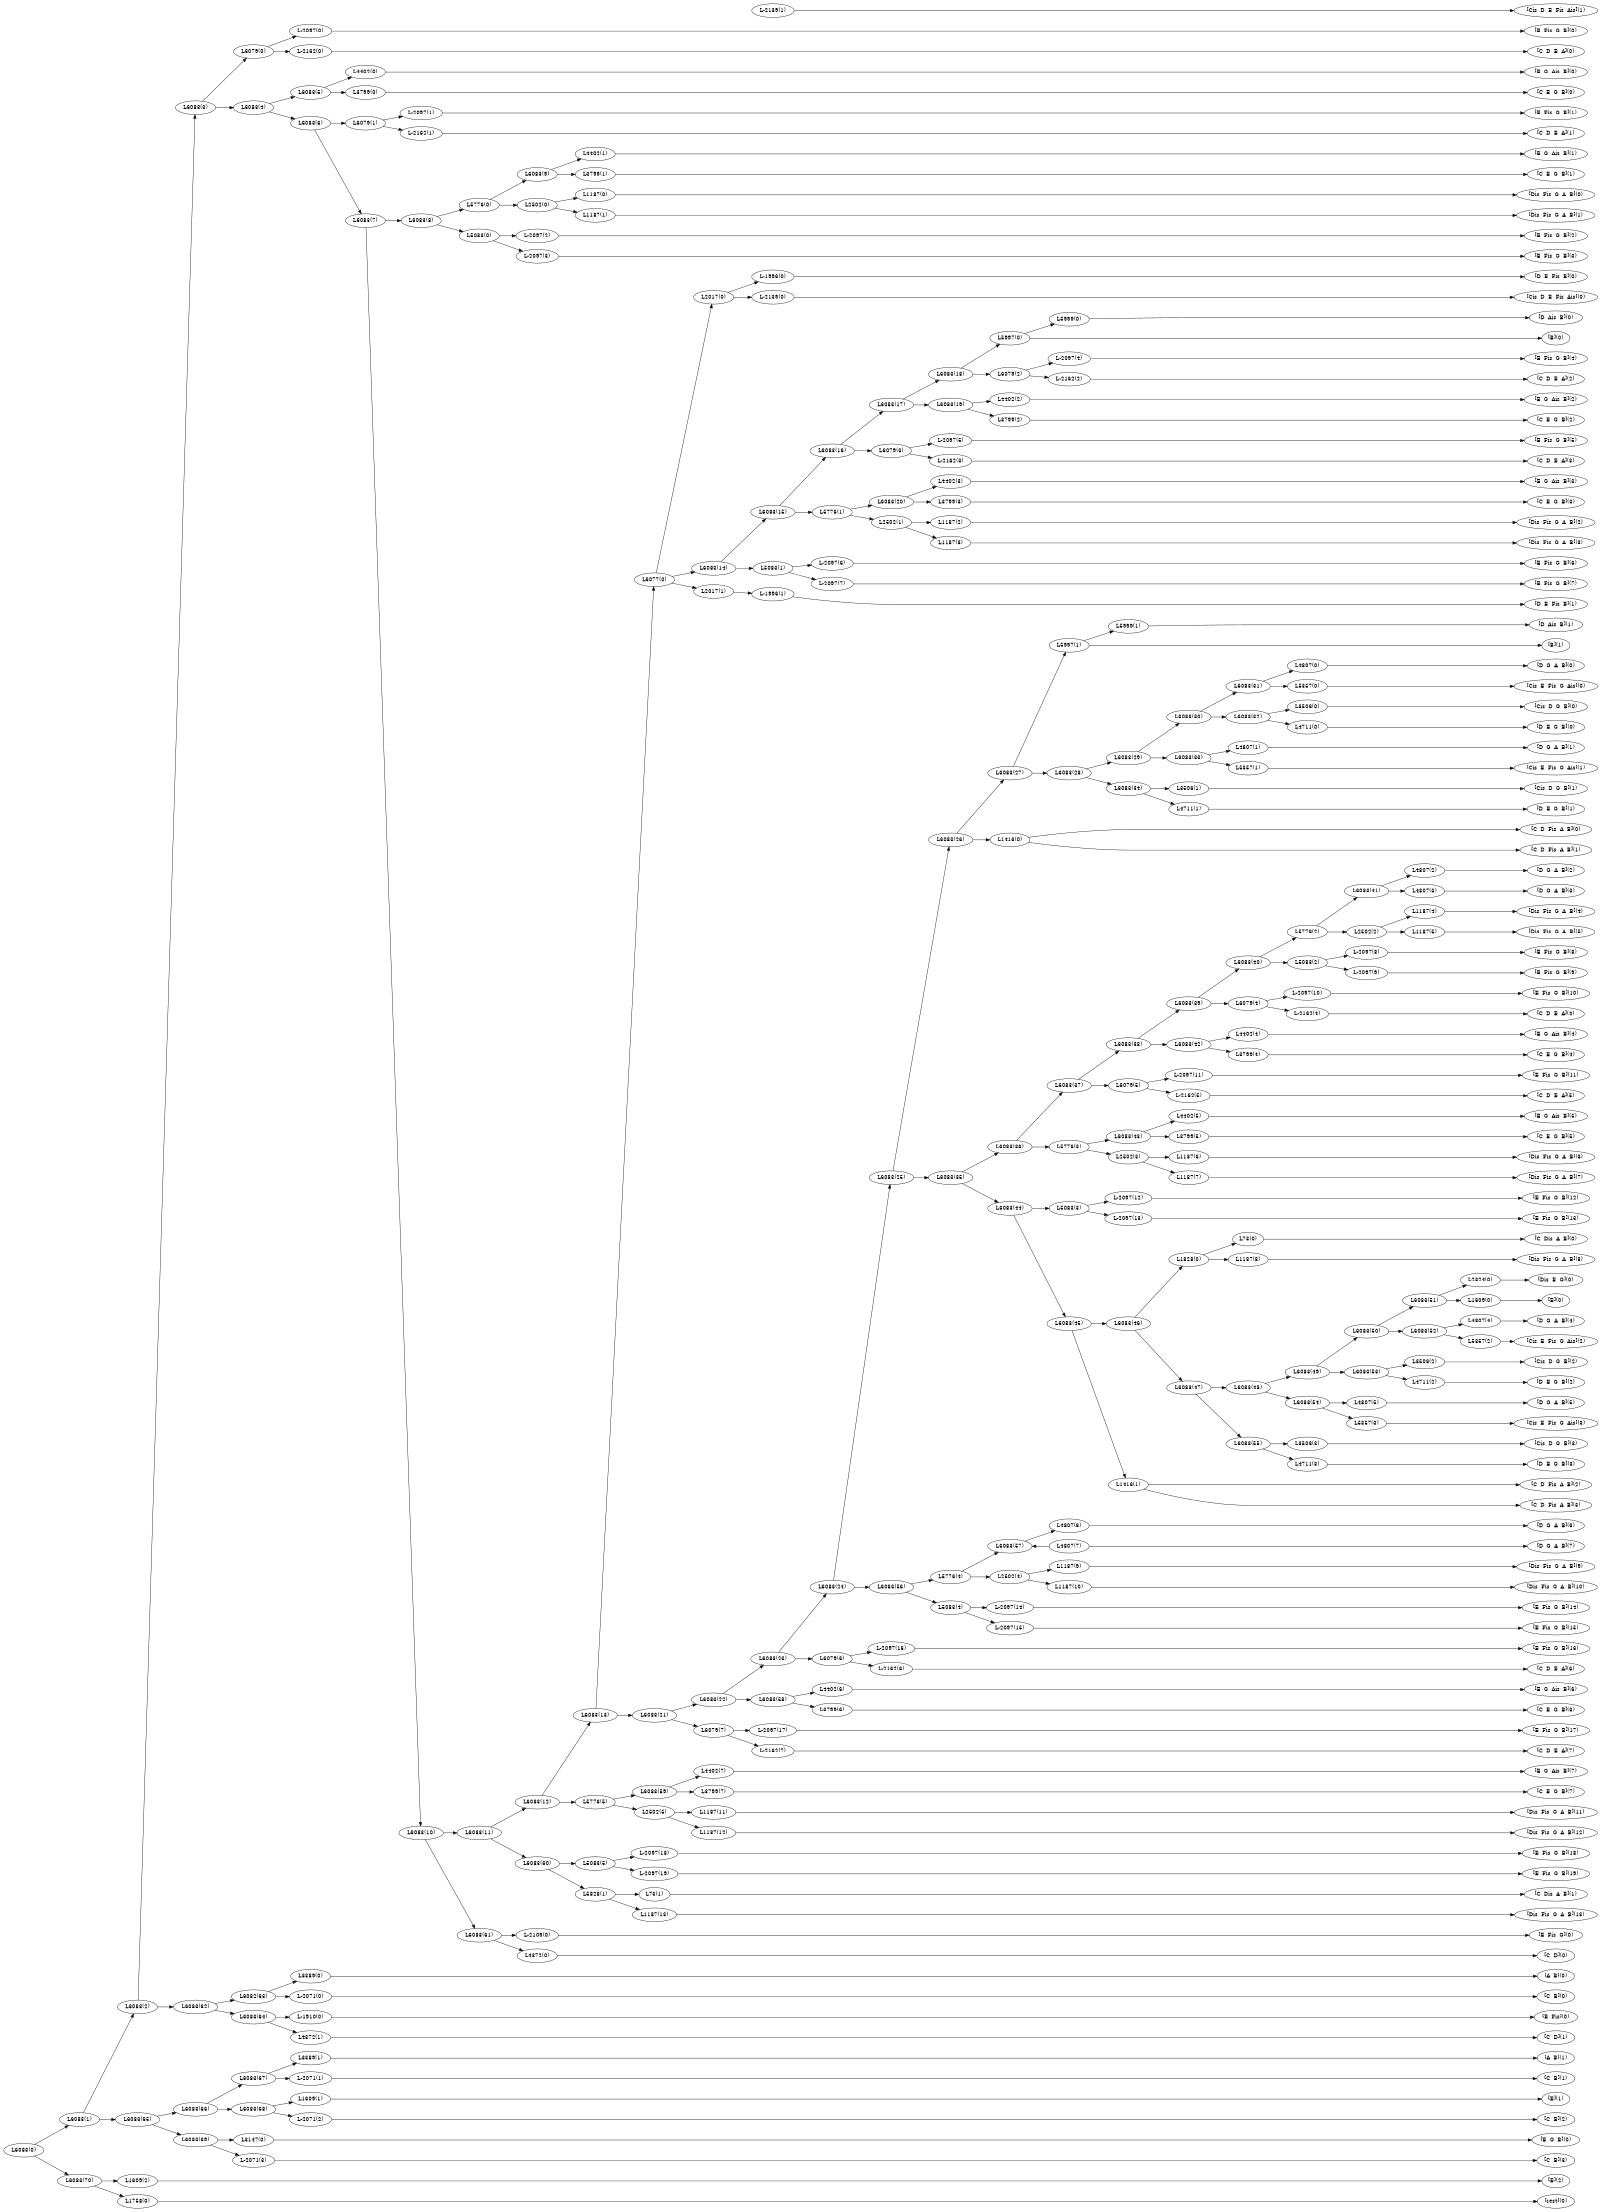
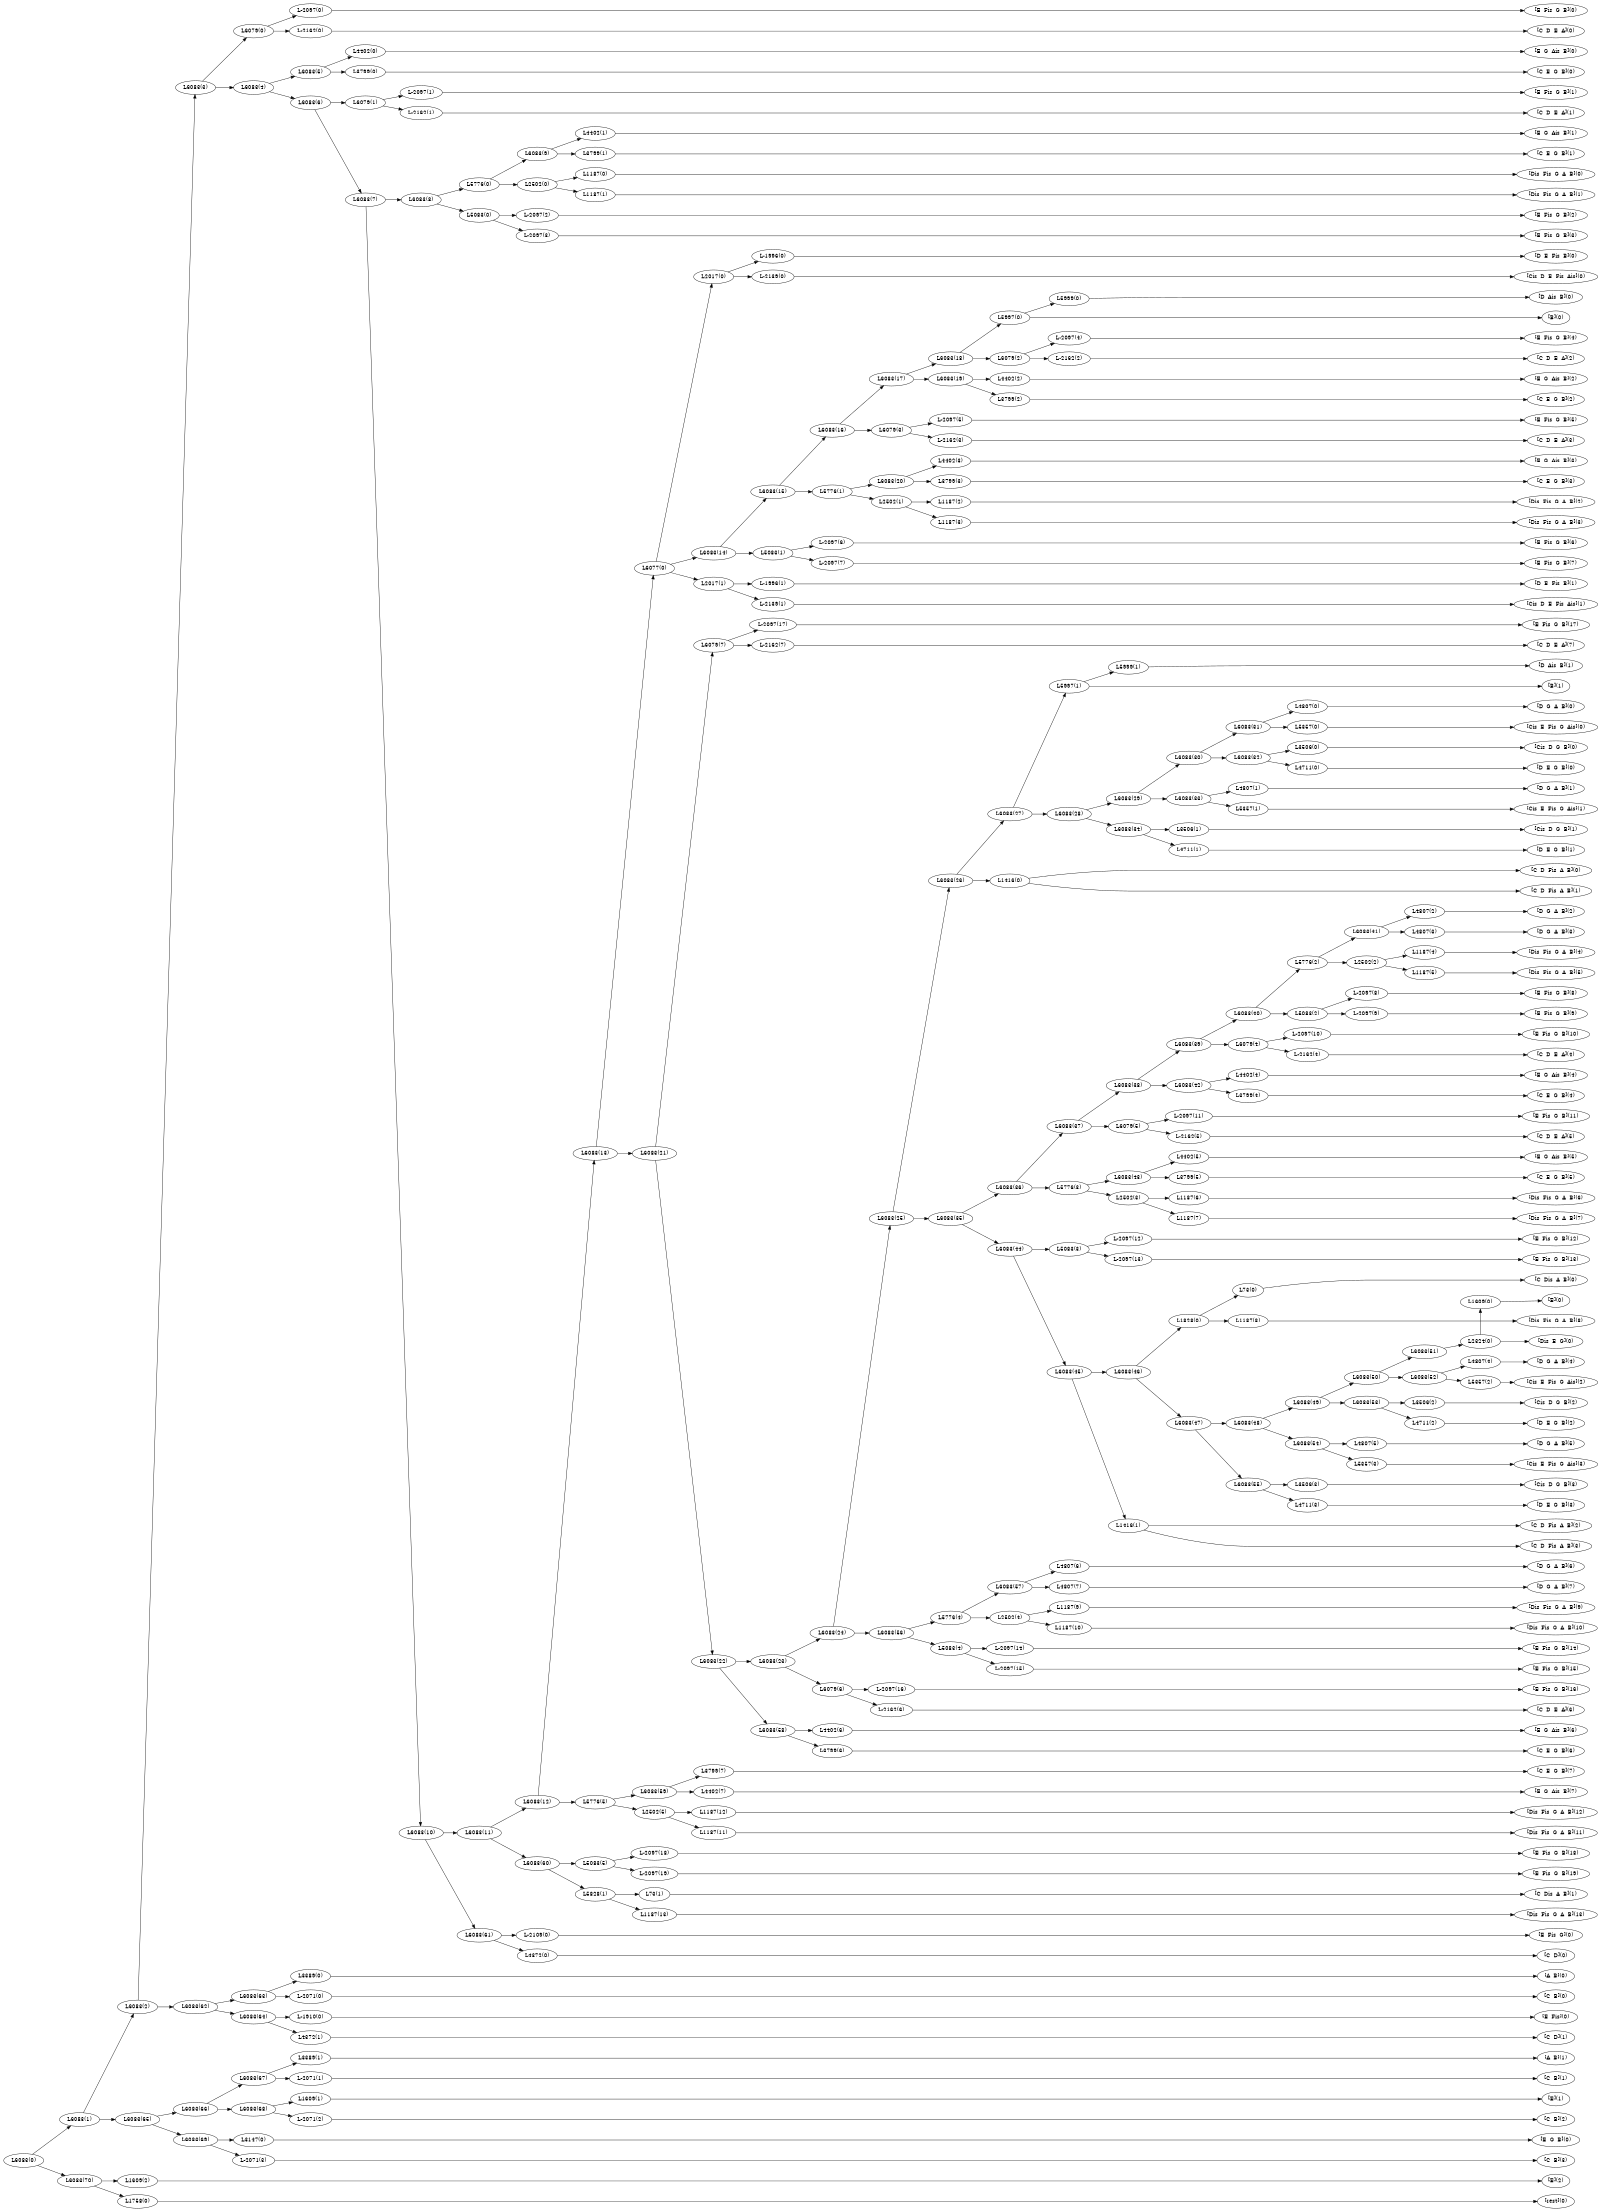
edge "L2017(1)" -> "L-2139(1)": added
edge "L6083(51)" -> "L1609(0)": now "L2324(0)" -> "L1609(0)"
edge "L4807(7)" -> "L6083(57)": reversed
node "L6082(63)": label "L6082(63)" -> "L6083(63)"
